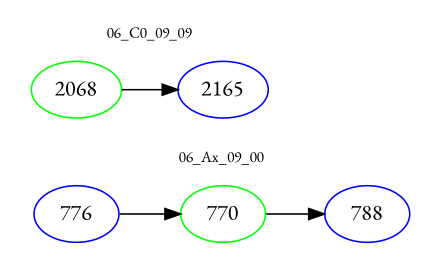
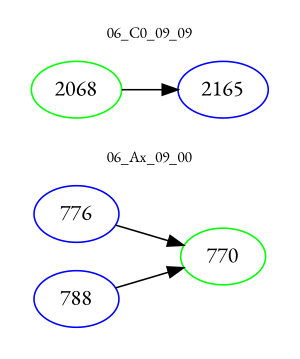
edge "770" -> "788": reversed
